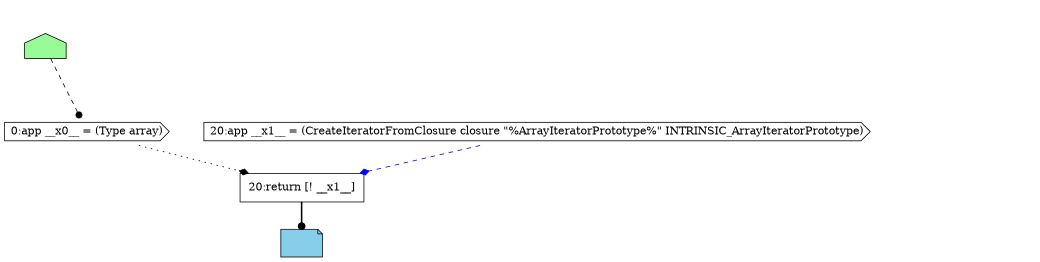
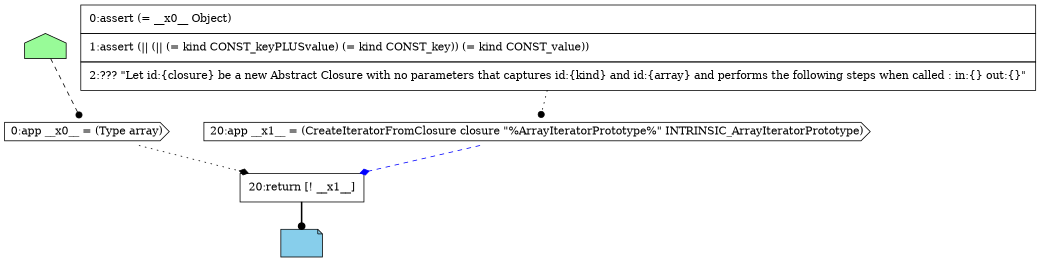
node "0:assert (= __x0__ Object)": added
